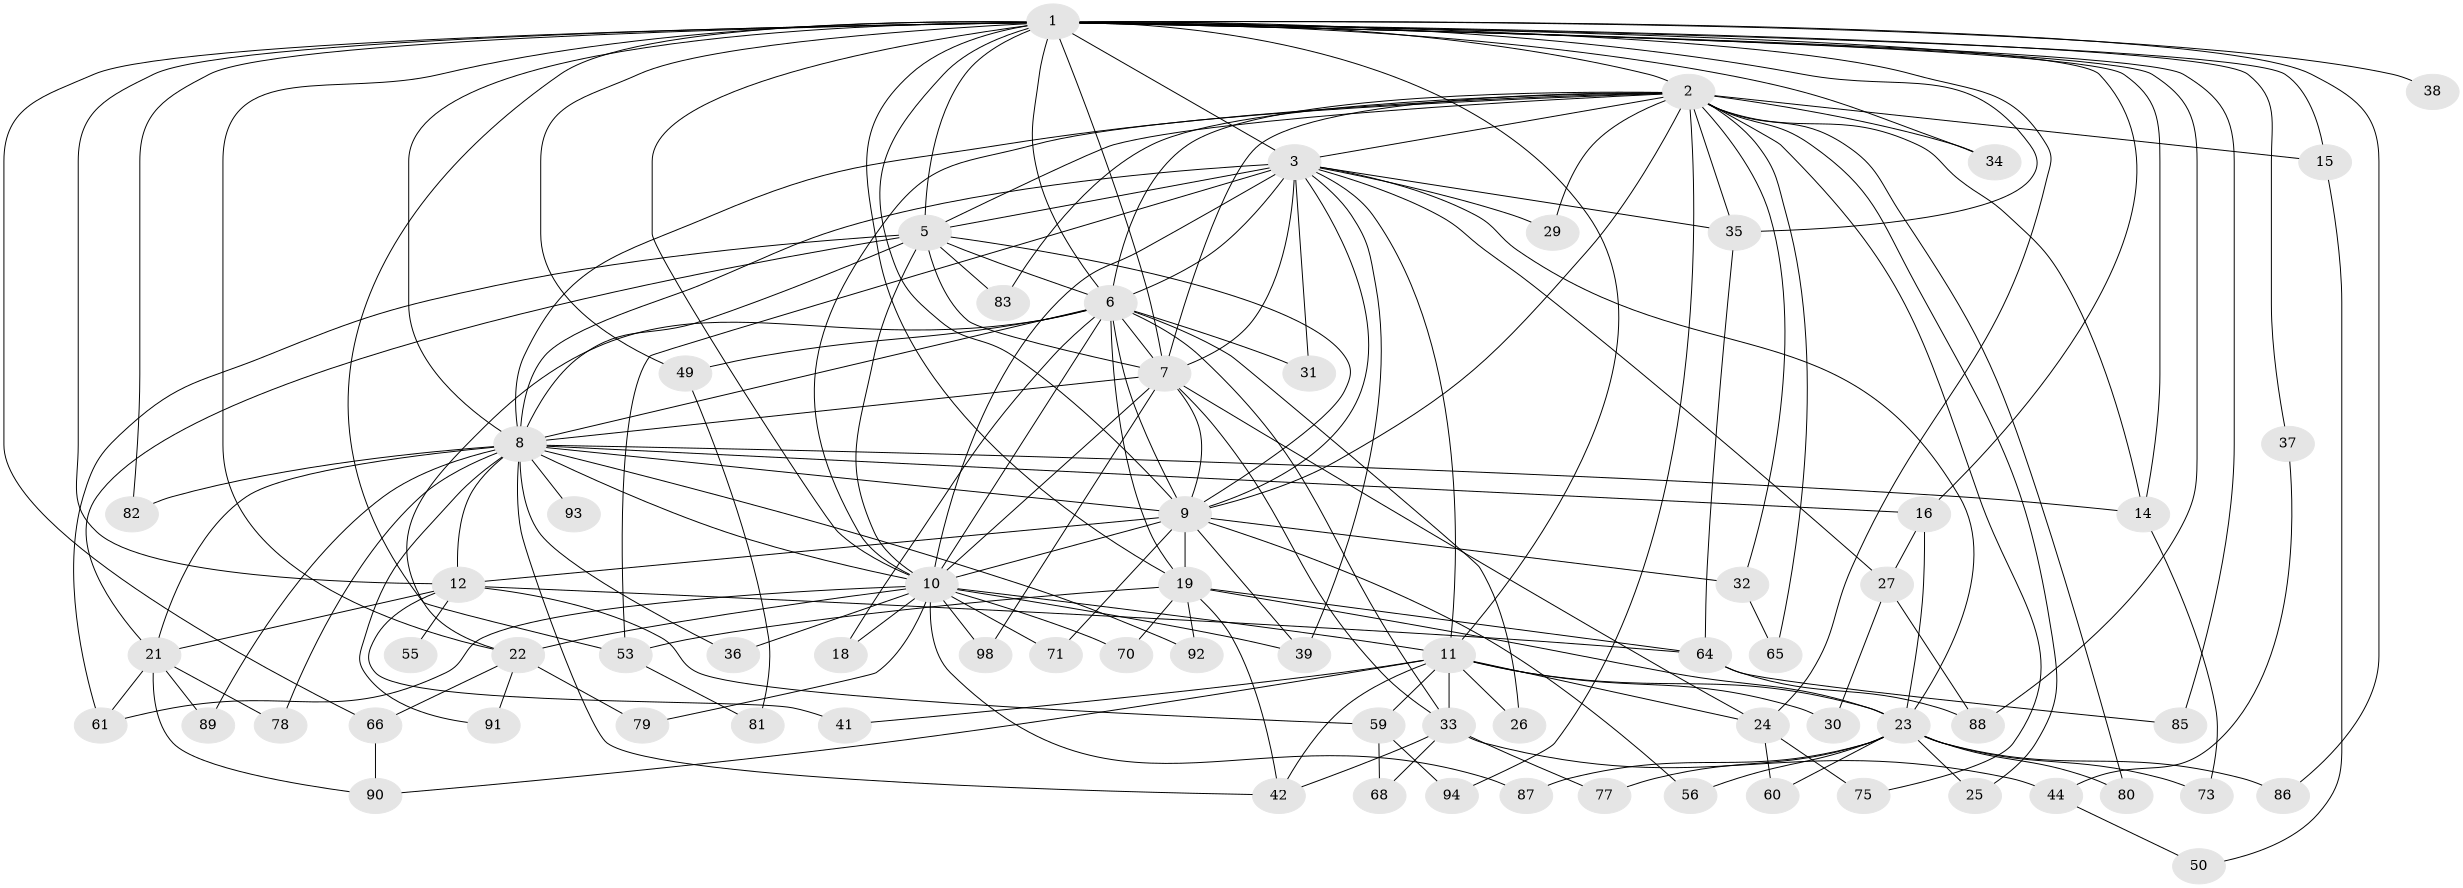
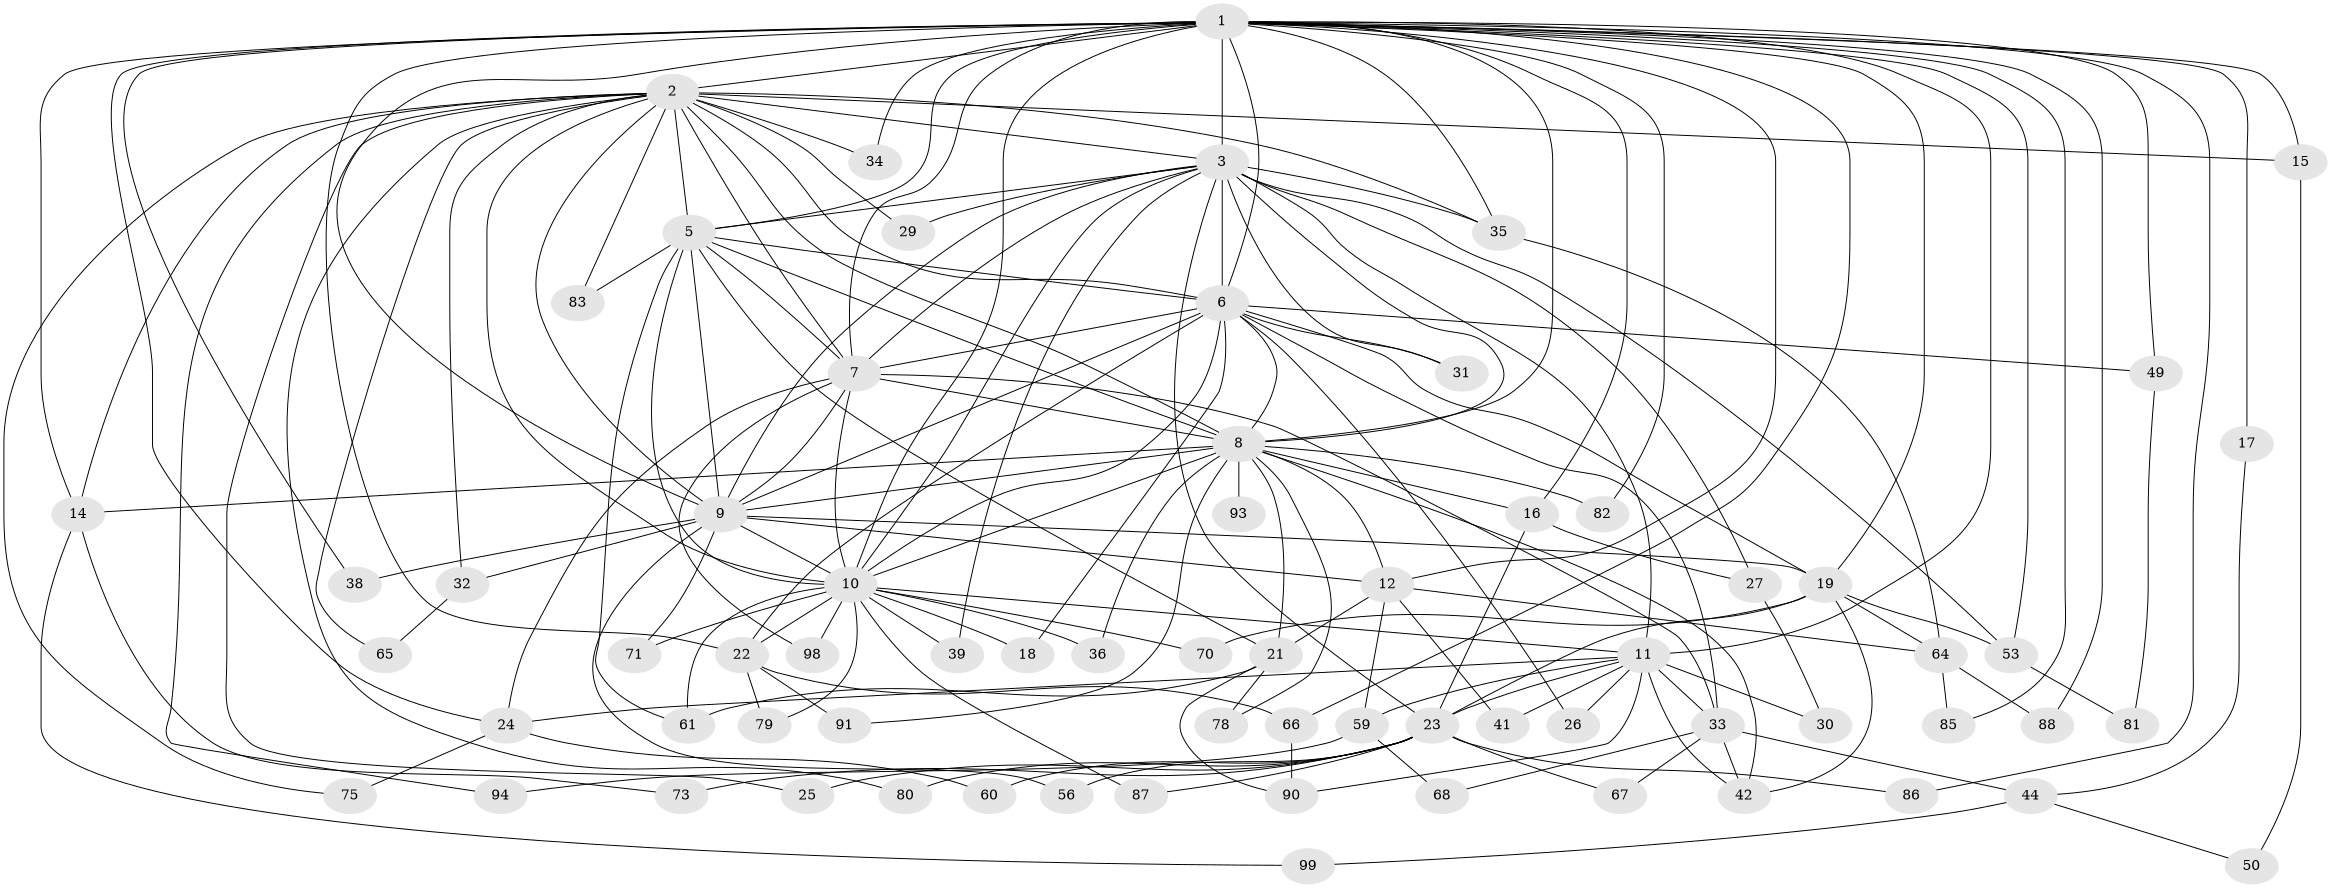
node "37": label "37" -> "17"
edge "9" -- "39": now "9" -- "38"
node "55": removed
node "92": removed
edge "27" -- "88": removed
node "89": removed
node "77": label "77" -> "67"
node "99": added
